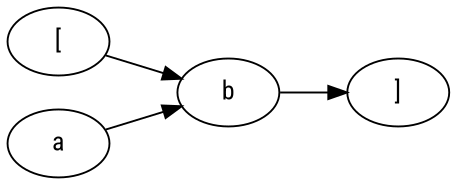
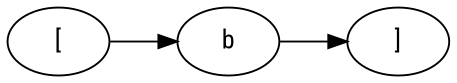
node "a": removed
